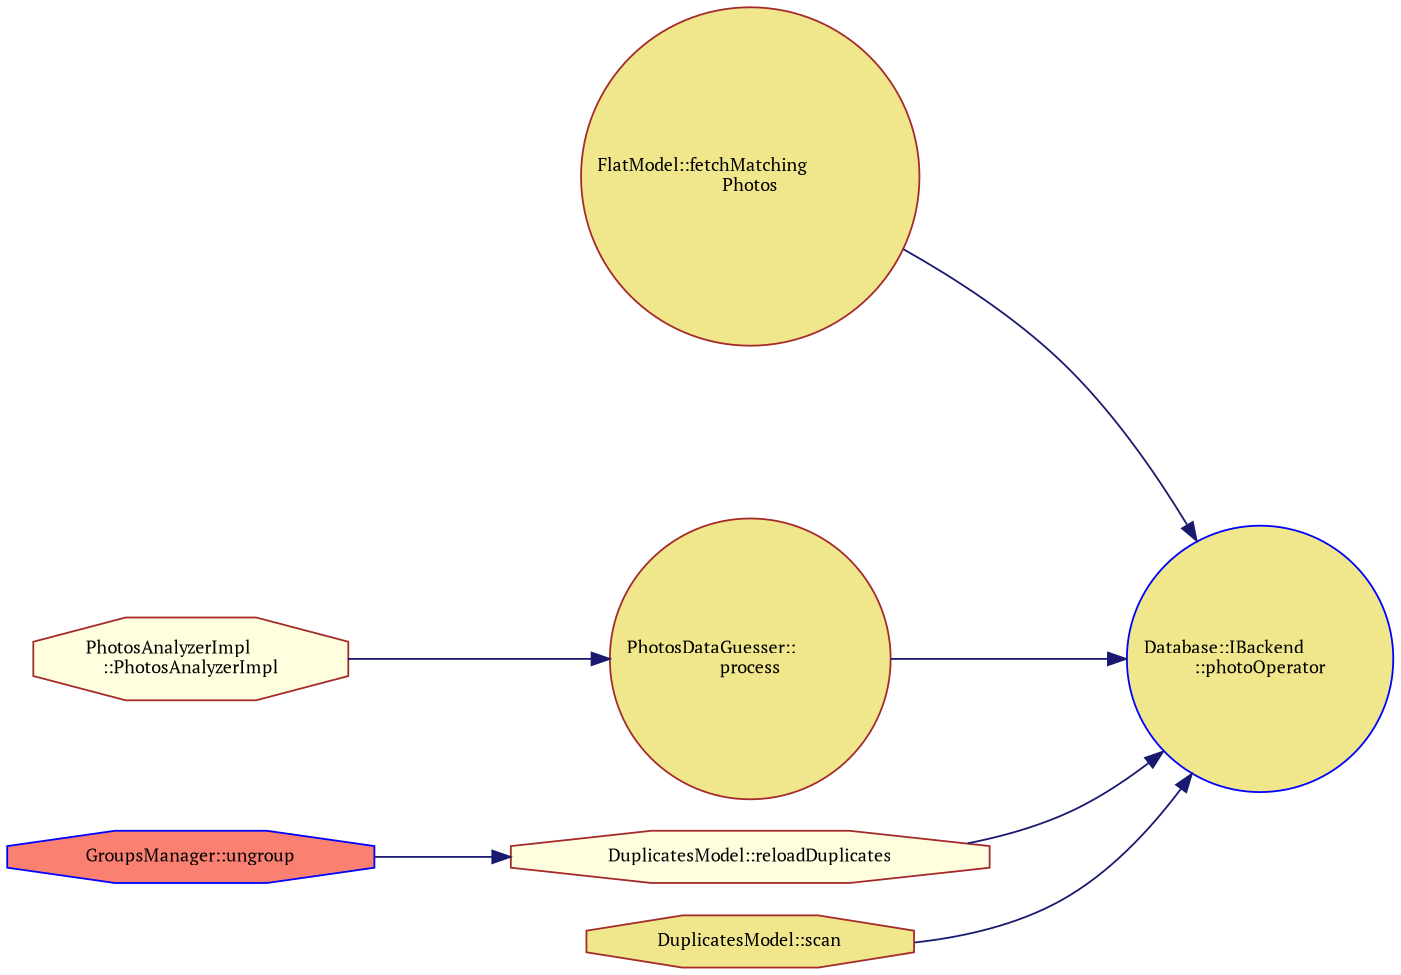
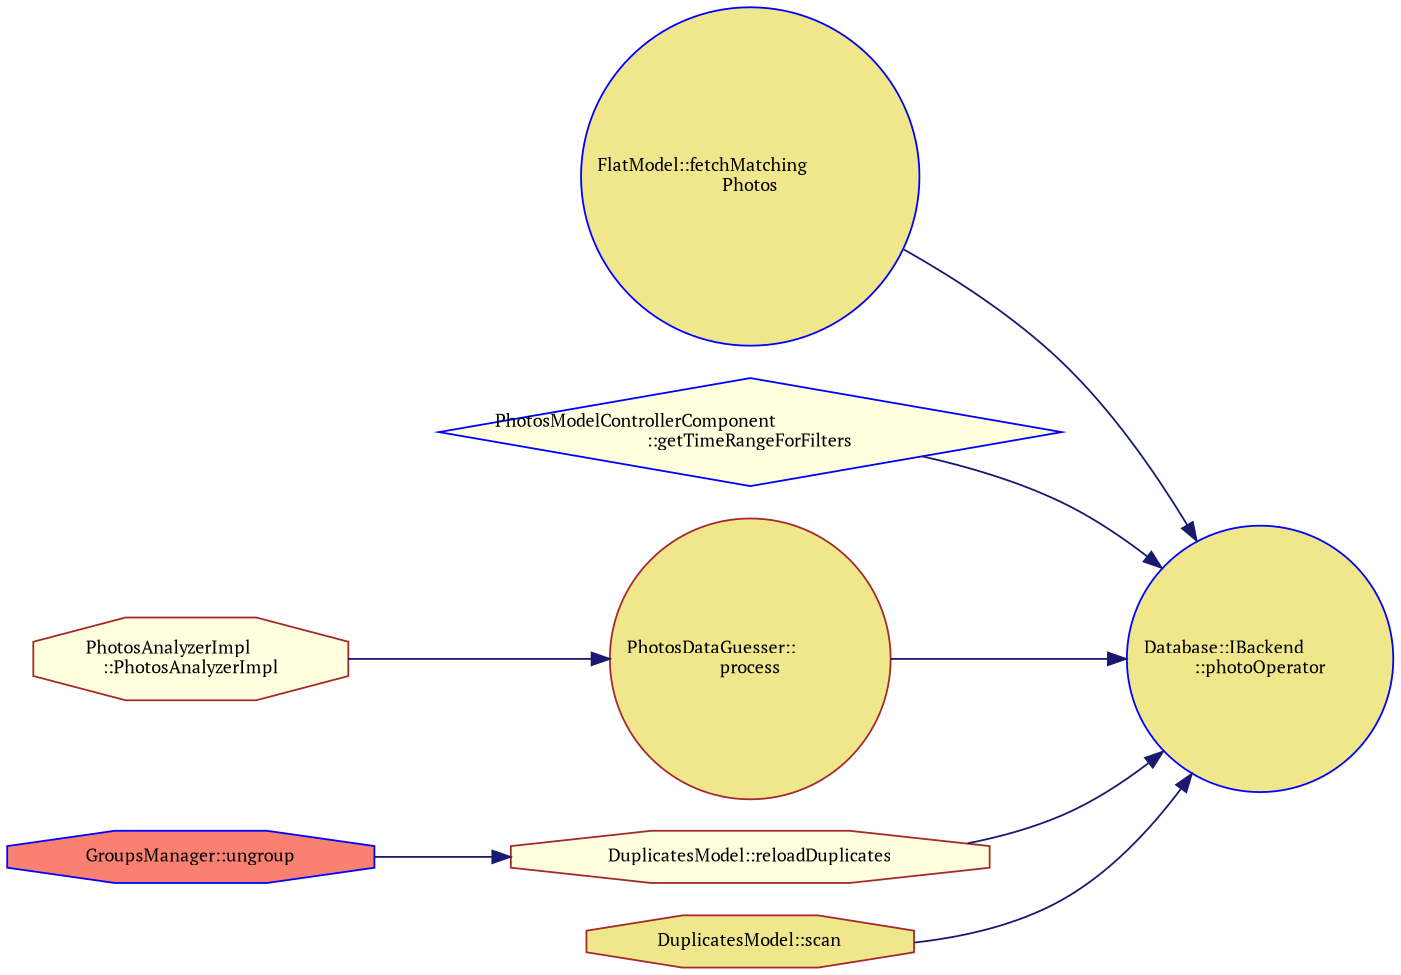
node "FlatModel::fetchMatching Photos": color brown -> blue
node "PhotosModelControllerComponent ::getTimeRangeForFilters": added
